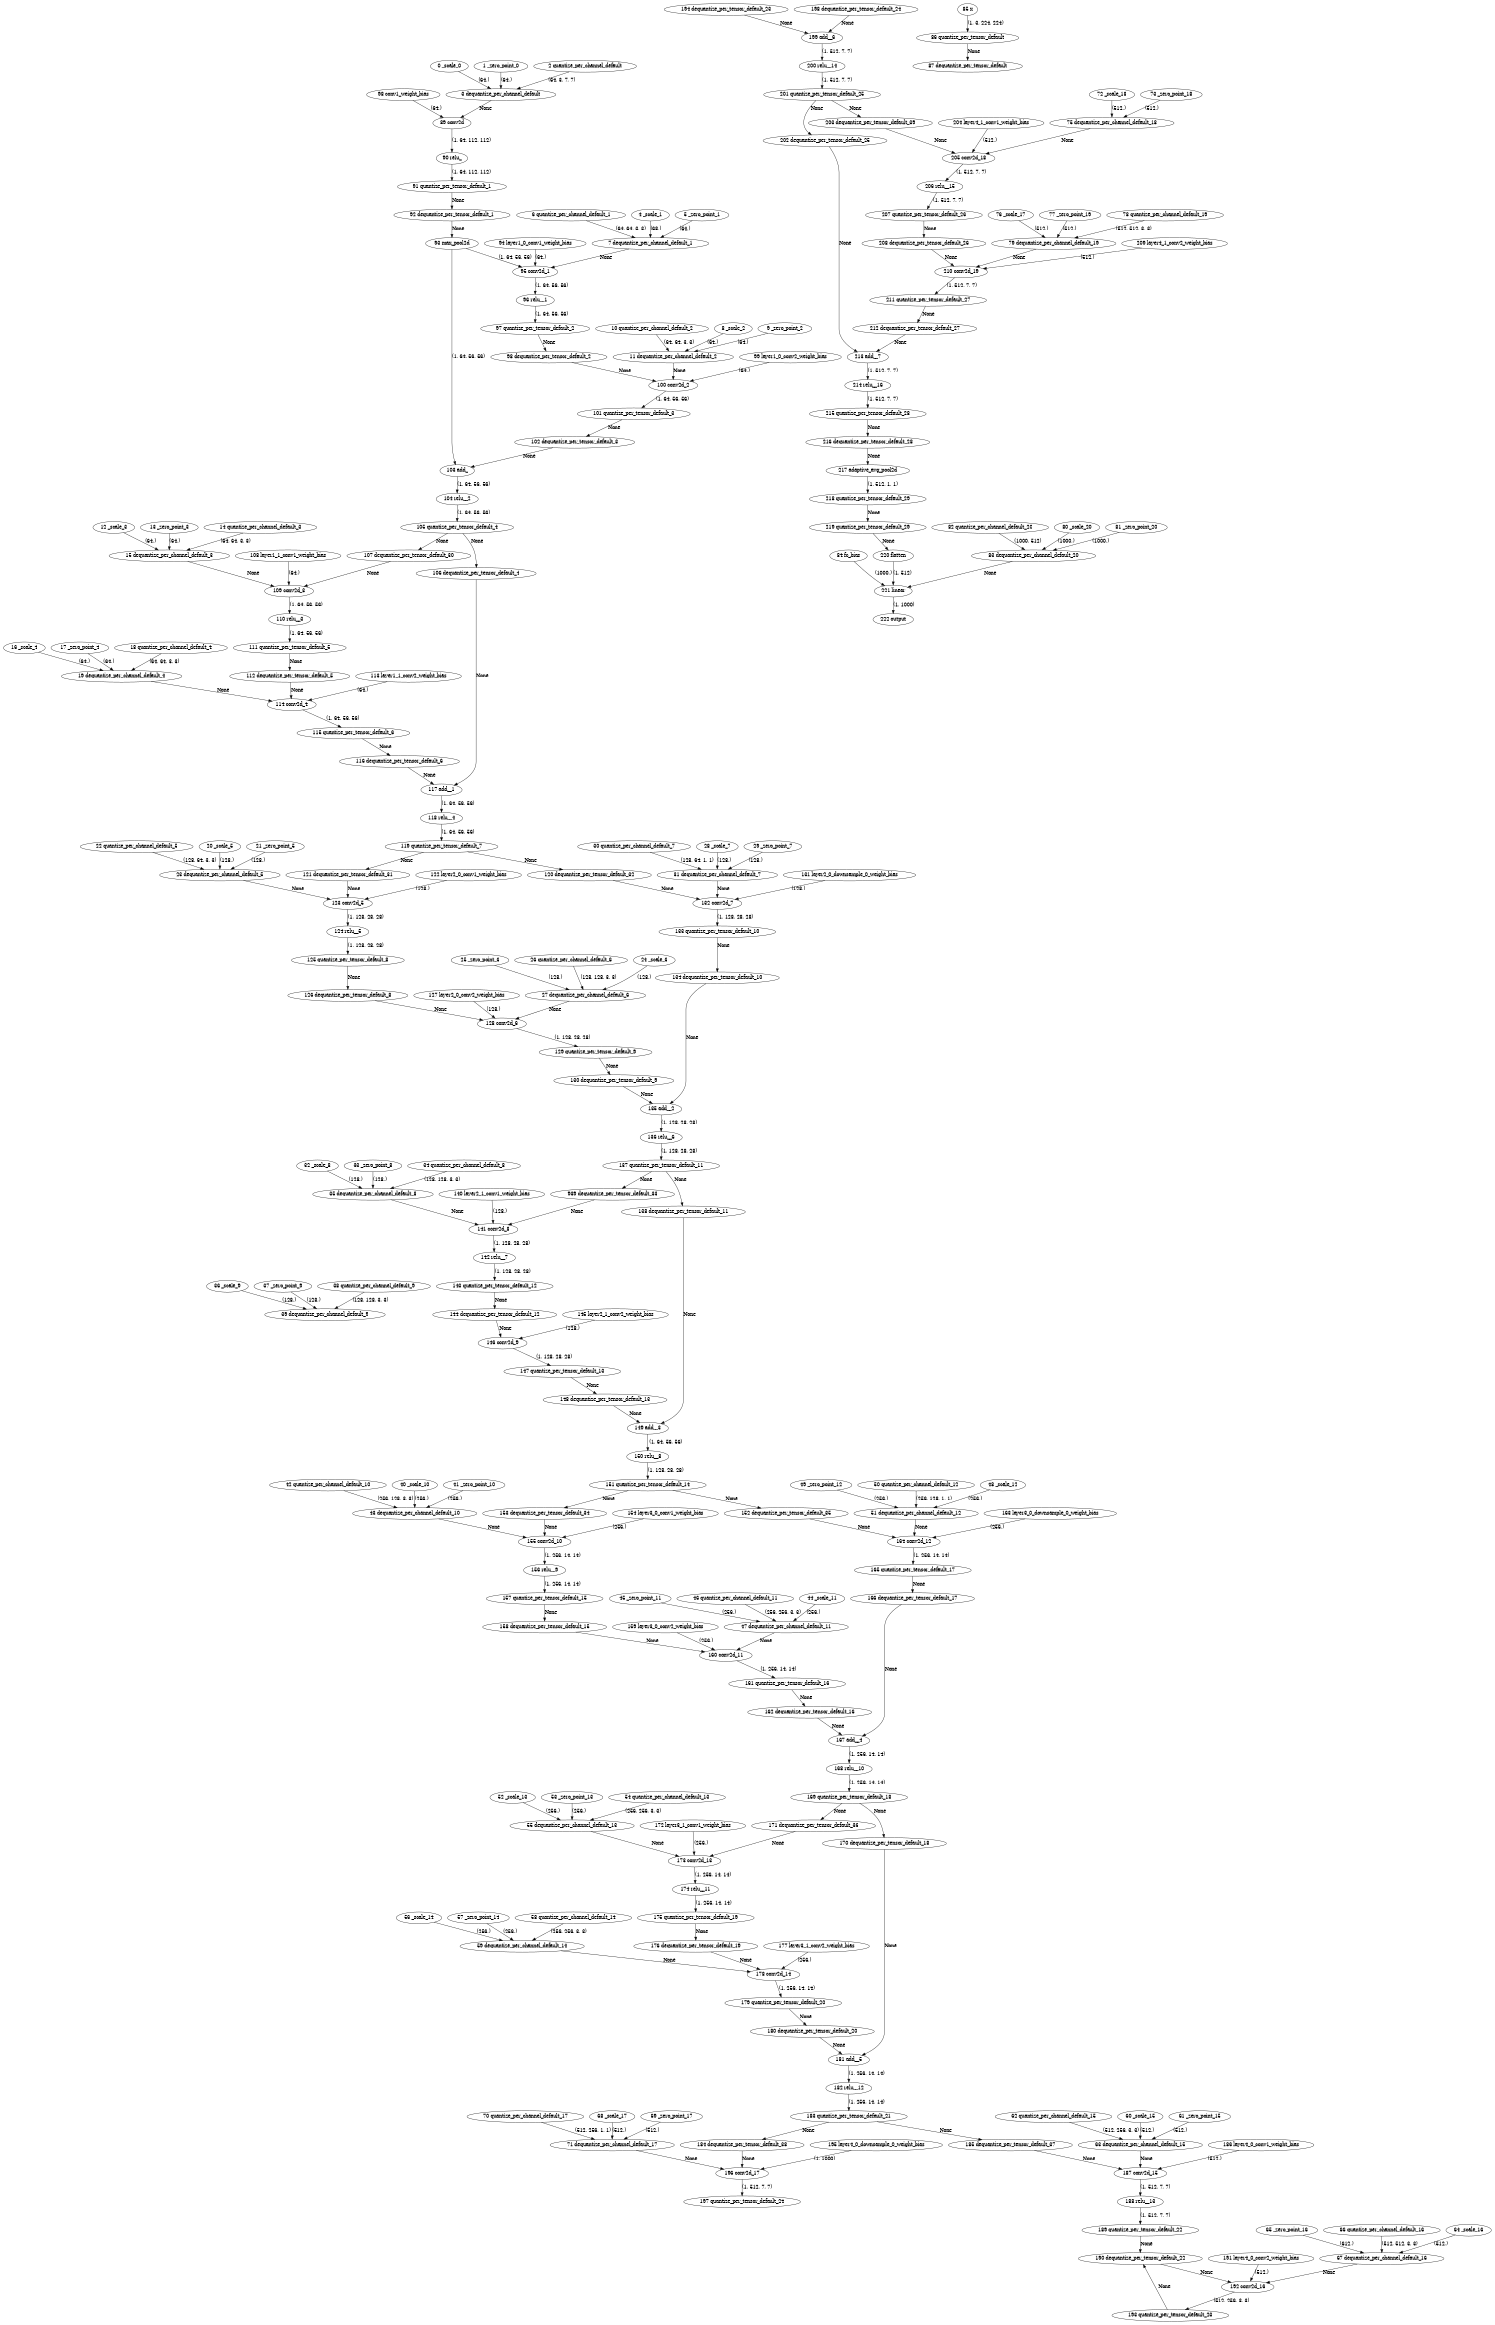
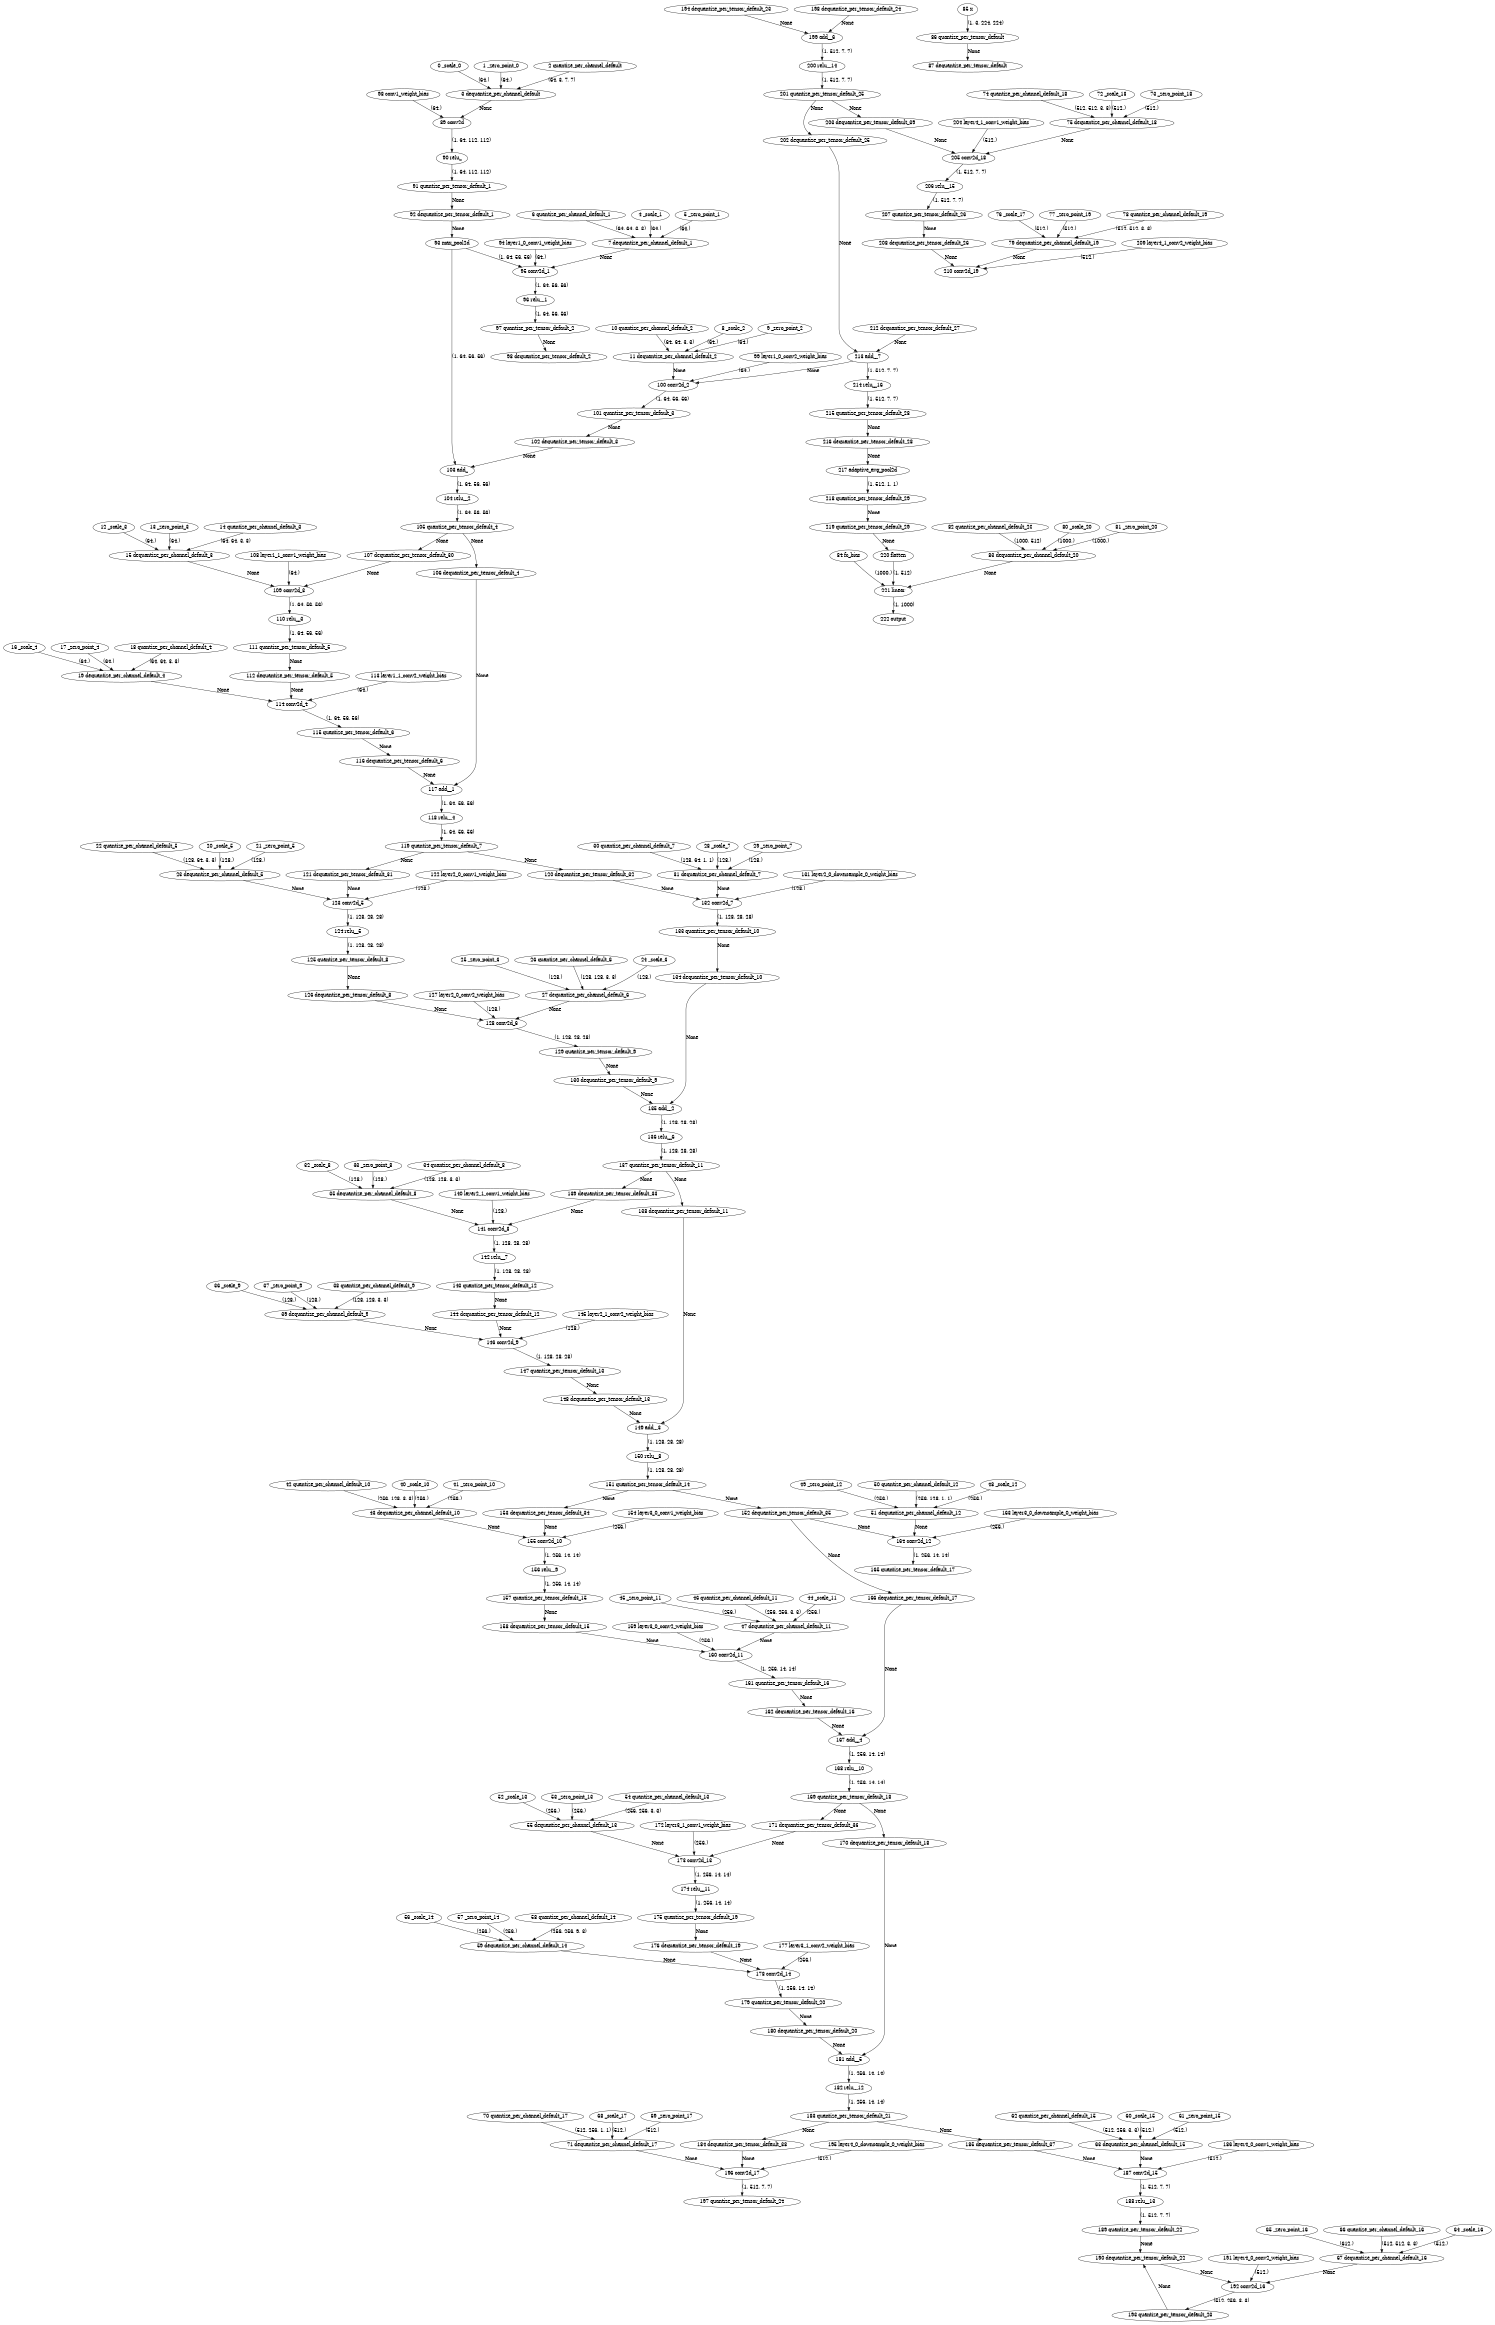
node "74 quantize_per_channel_default_18": added
edge "4 _scale_1" -> "7 dequantize_per_channel_default_1": label "(68,)" -> "(64,)"
node "211 quantize_per_tensor_default_27": removed
edge "98 dequantize_per_tensor_default_2" -> "100 conv2d_2": now "213 add__7" -> "100 conv2d_2"
node "939 dequantize_per_tensor_default_33": label "939 dequantize_per_tensor_default_33" -> "139 dequantize_per_tensor_default_33"
edge "39 dequantize_per_channel_default_9" -> "146 conv2d_9": added, label "None"
edge "149 add__3" -> "150 relu__8": label "(1, 64, 56, 56)" -> "(1, 128, 28, 28)"
edge "165 quantize_per_tensor_default_17" -> "166 dequantize_per_tensor_default_17": now "152 dequantize_per_tensor_default_35" -> "166 dequantize_per_tensor_default_17"
edge "58 quantize_per_channel_default_14" -> "59 dequantize_per_channel_default_14": label "(256, 256, 3, 3)" -> "(256, 256, 9, 3)"
edge "195 layer4_0_downsample_0_weight_bias" -> "196 conv2d_17": label "(1, 1000)" -> "(512,)"
